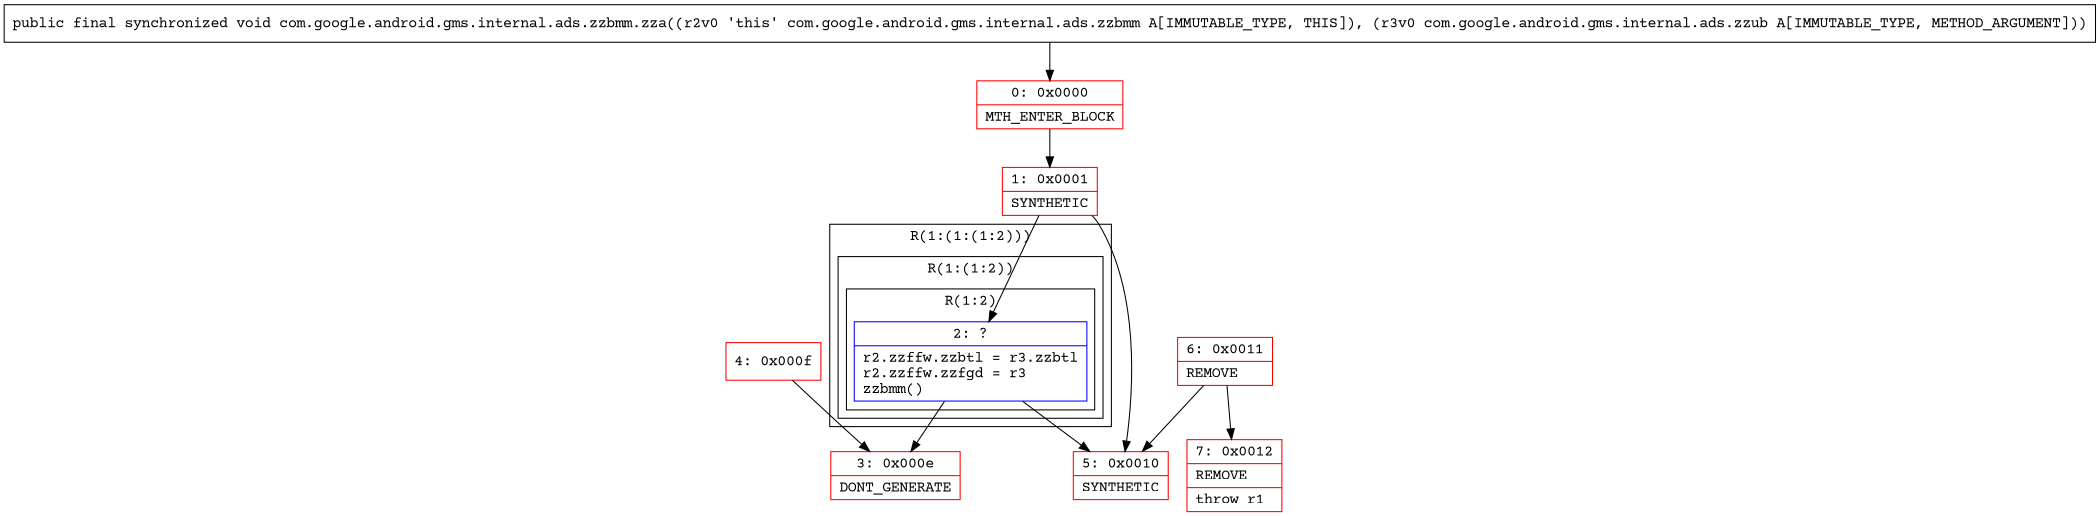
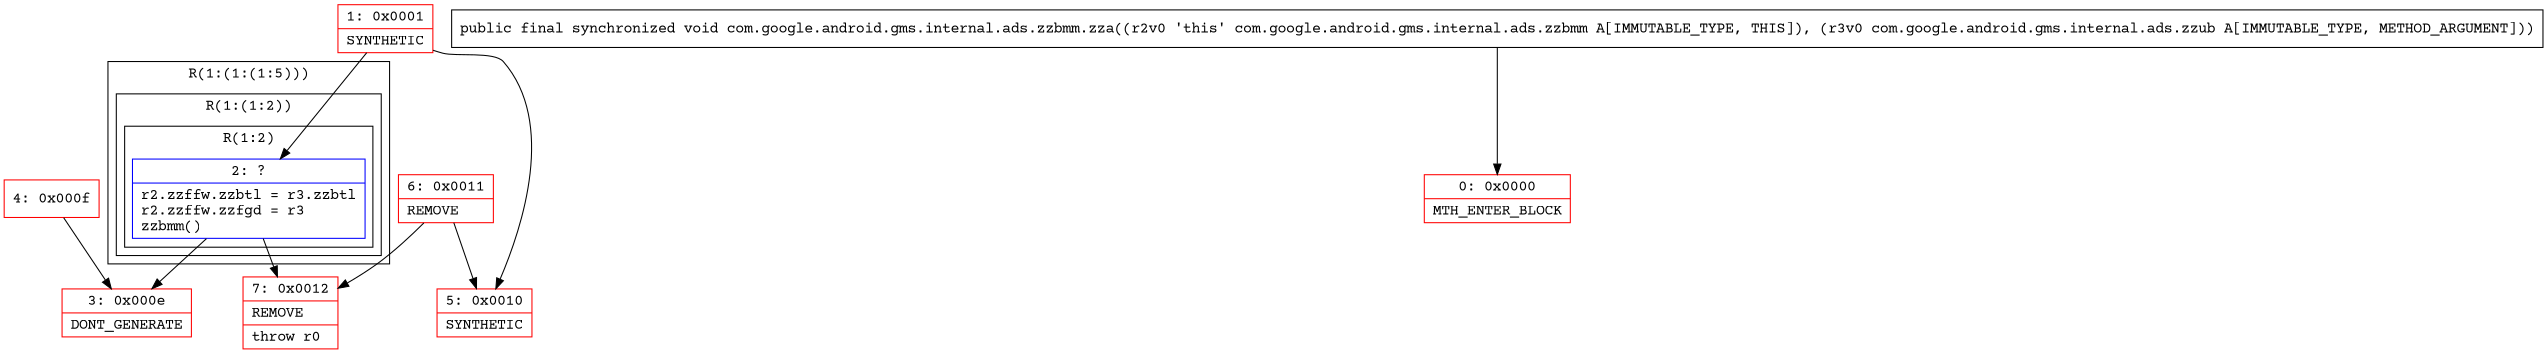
edge "0: 0x0000" -> "1: 0x0001": removed
cluster "R(1:(1:(1:2)))": label "R(1:(1:(1:2)))" -> "R(1:(1:(1:5)))"
edge "2: ?" -> "5: 0x0010": now "2: ?" -> "7: 0x0012"
node "7: 0x0012": text "throw r1" -> "throw r0"
